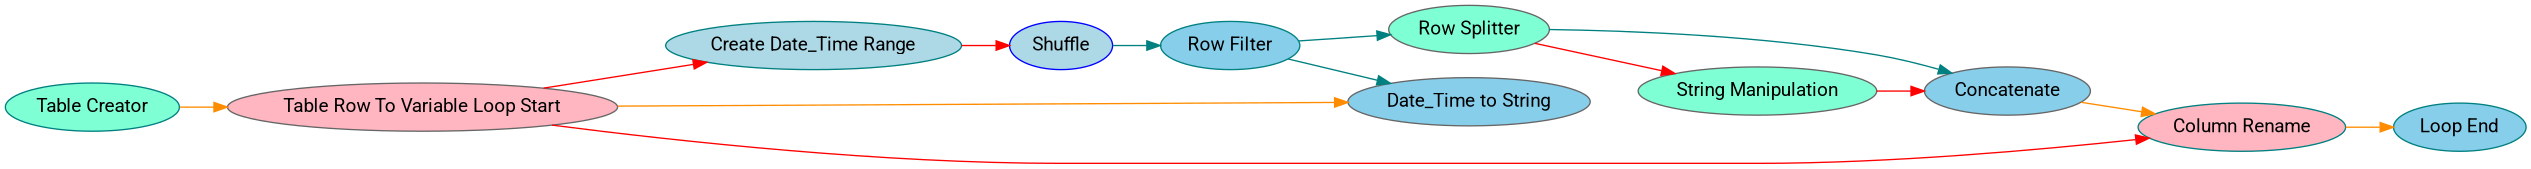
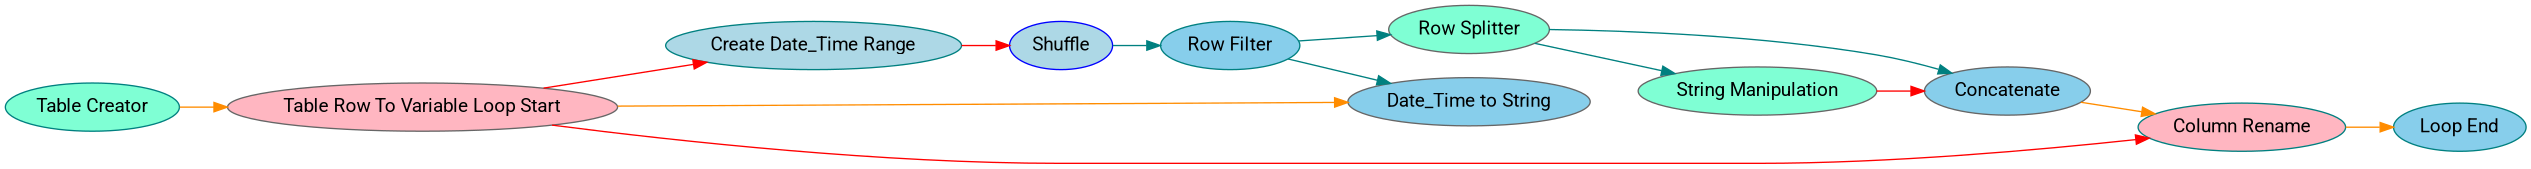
edge "Row Splitter" -> "String Manipulation": color red -> teal
